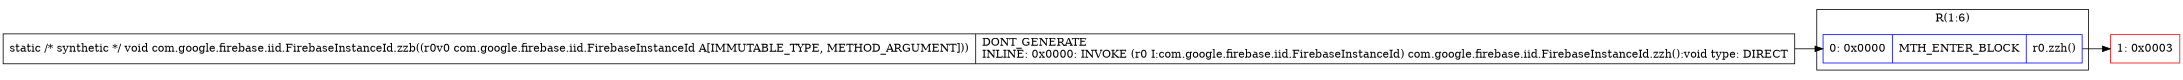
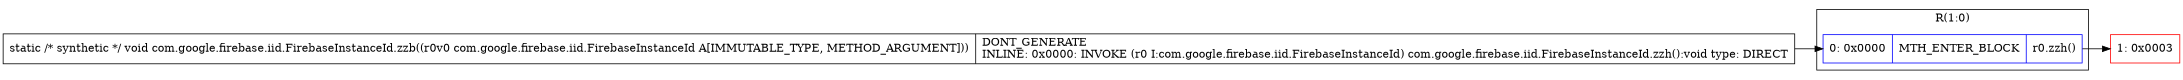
cluster "R(1:6)": label "R(1:6)" -> "R(1:0)"
